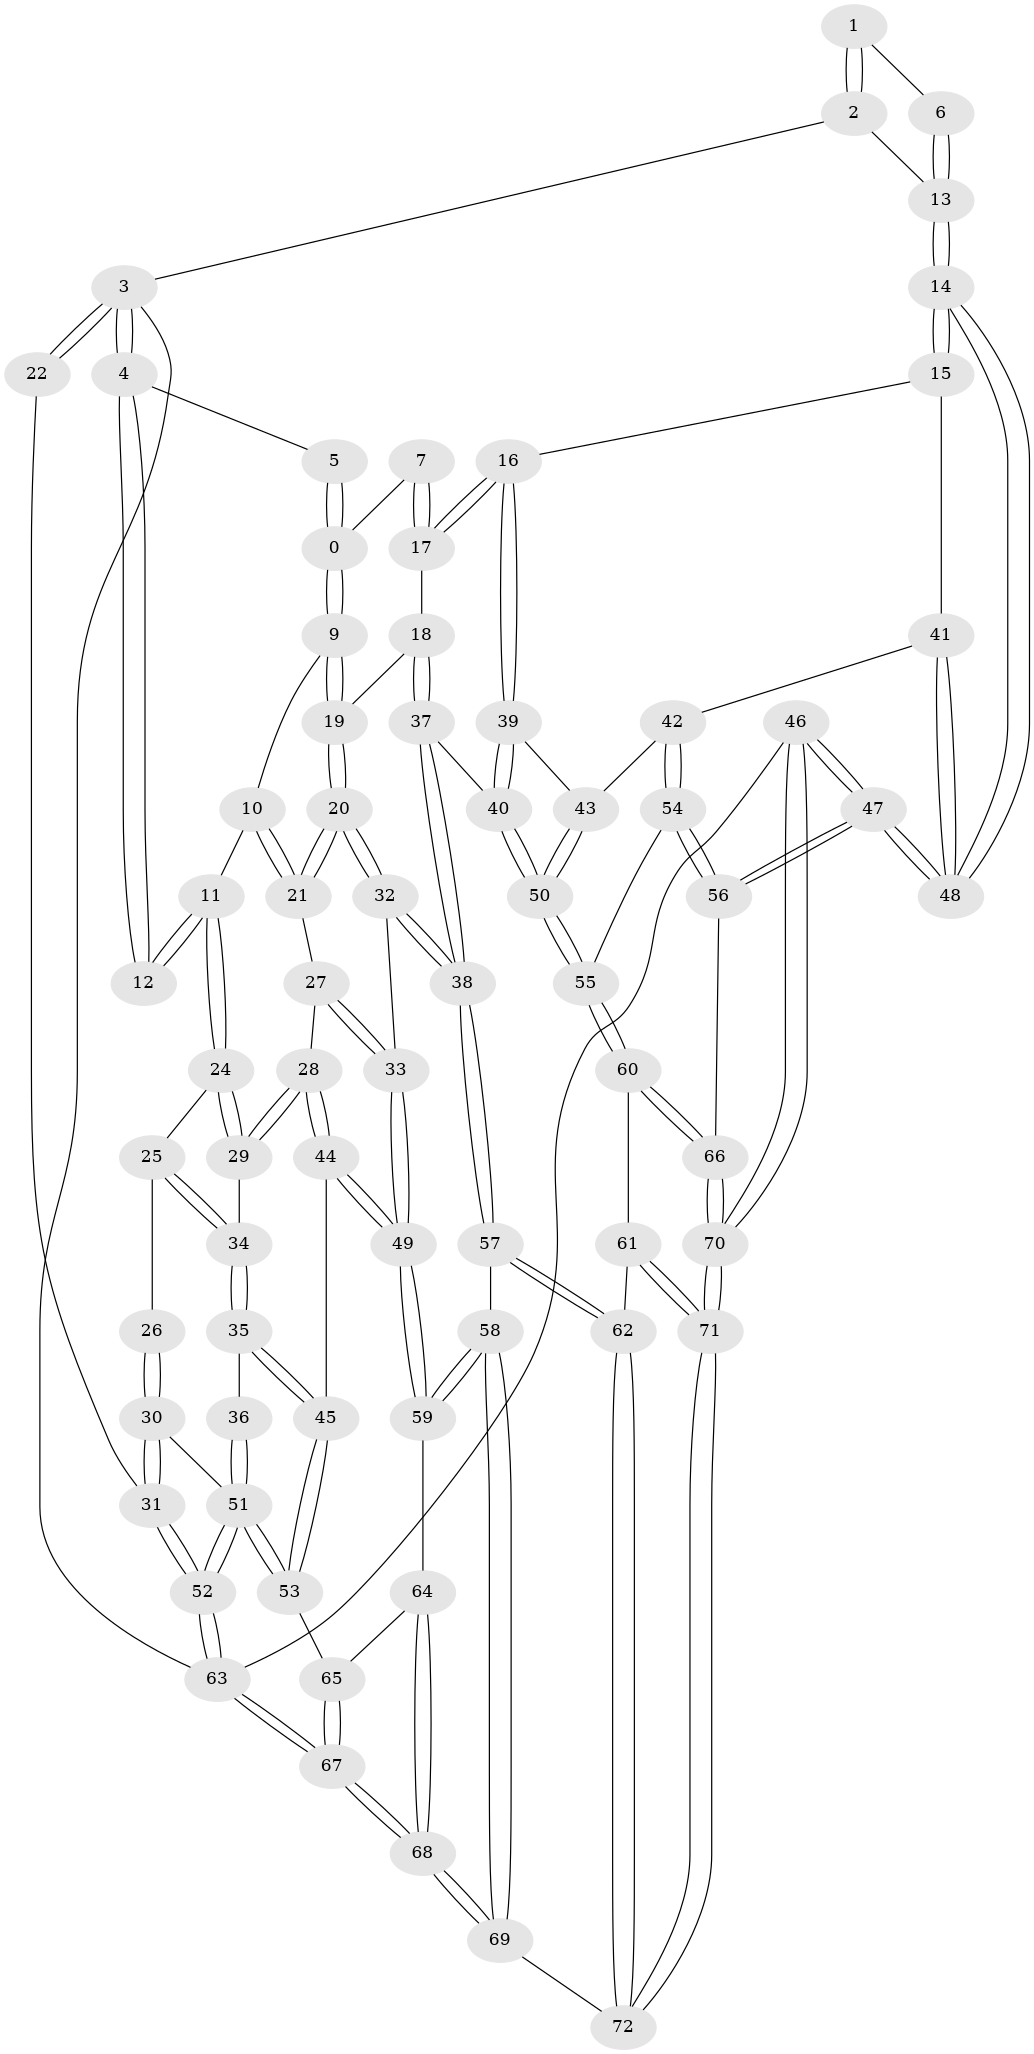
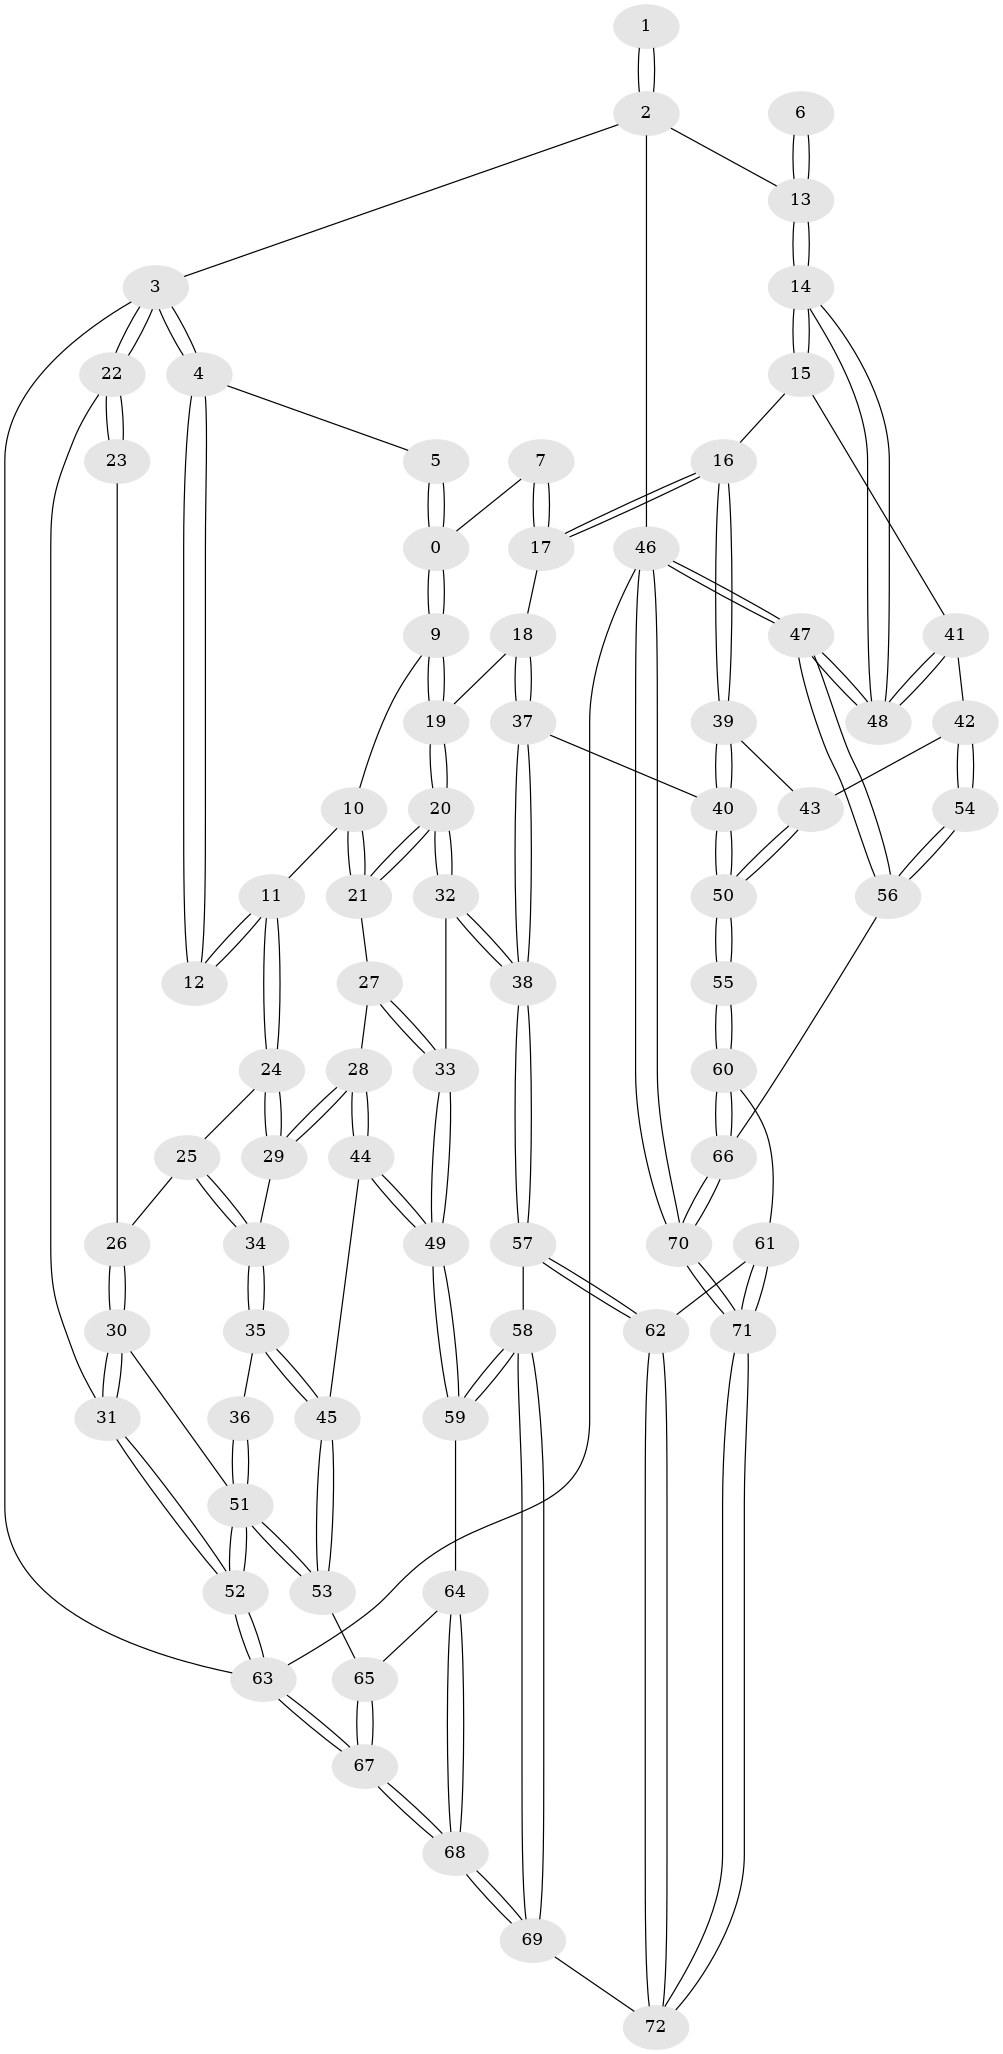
edge "1" -- "6": removed
edge "2" -- "46": added
node "23": added
edge "54" -- "55": removed
